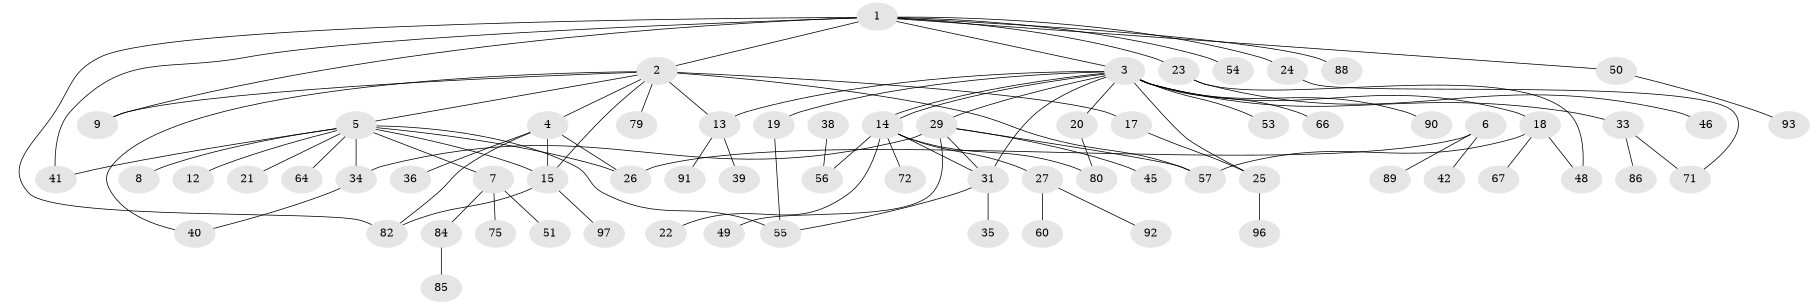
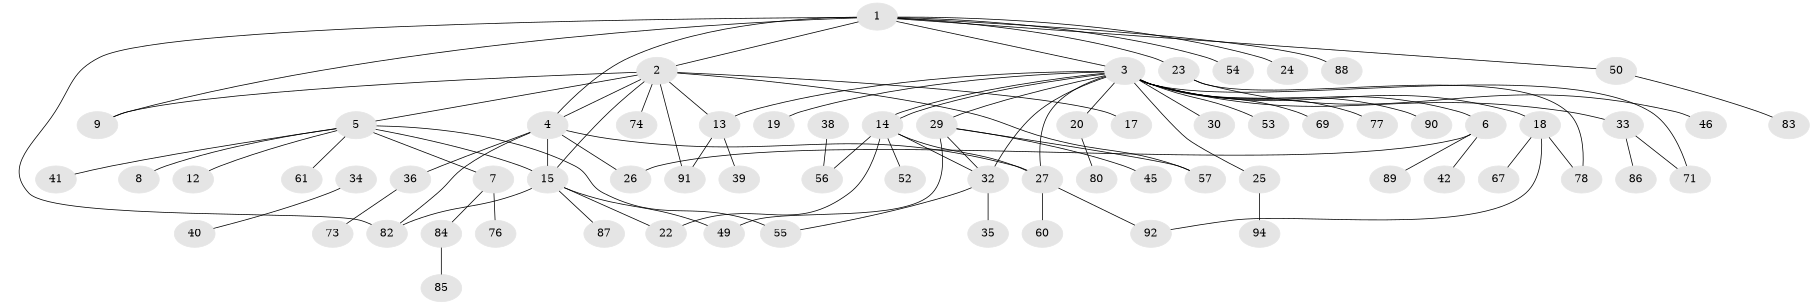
edge "1" -- "41": now "1" -- "4"
edge "24" -- "71": now "3" -- "71"
edge "2" -- "40": now "2" -- "91"
edge "3" -- "6": added
edge "3" -- "27": added
node "79": label "79" -> "74"
node "30": added
node "66": label "66" -> "69"
node "77": added
node "93": label "93" -> "83"
edge "5" -- "26": removed
edge "4" -- "27": added
edge "17" -- "25": removed
edge "5" -- "34": removed
edge "29" -- "34": removed
edge "18" -- "57": now "18" -- "92"
edge "14" -- "80": removed
node "21": removed
node "64": label "64" -> "61"
edge "19" -- "55": removed
node "72": label "72" -> "52"
node "31": label "31" -> "32"
node "48": label "48" -> "78"
edge "15" -- "49": added
edge "15" -- "22": added
node "73": added
node "75": label "75" -> "76"
node "51": removed
node "97": label "97" -> "87"
node "96": label "96" -> "94"
